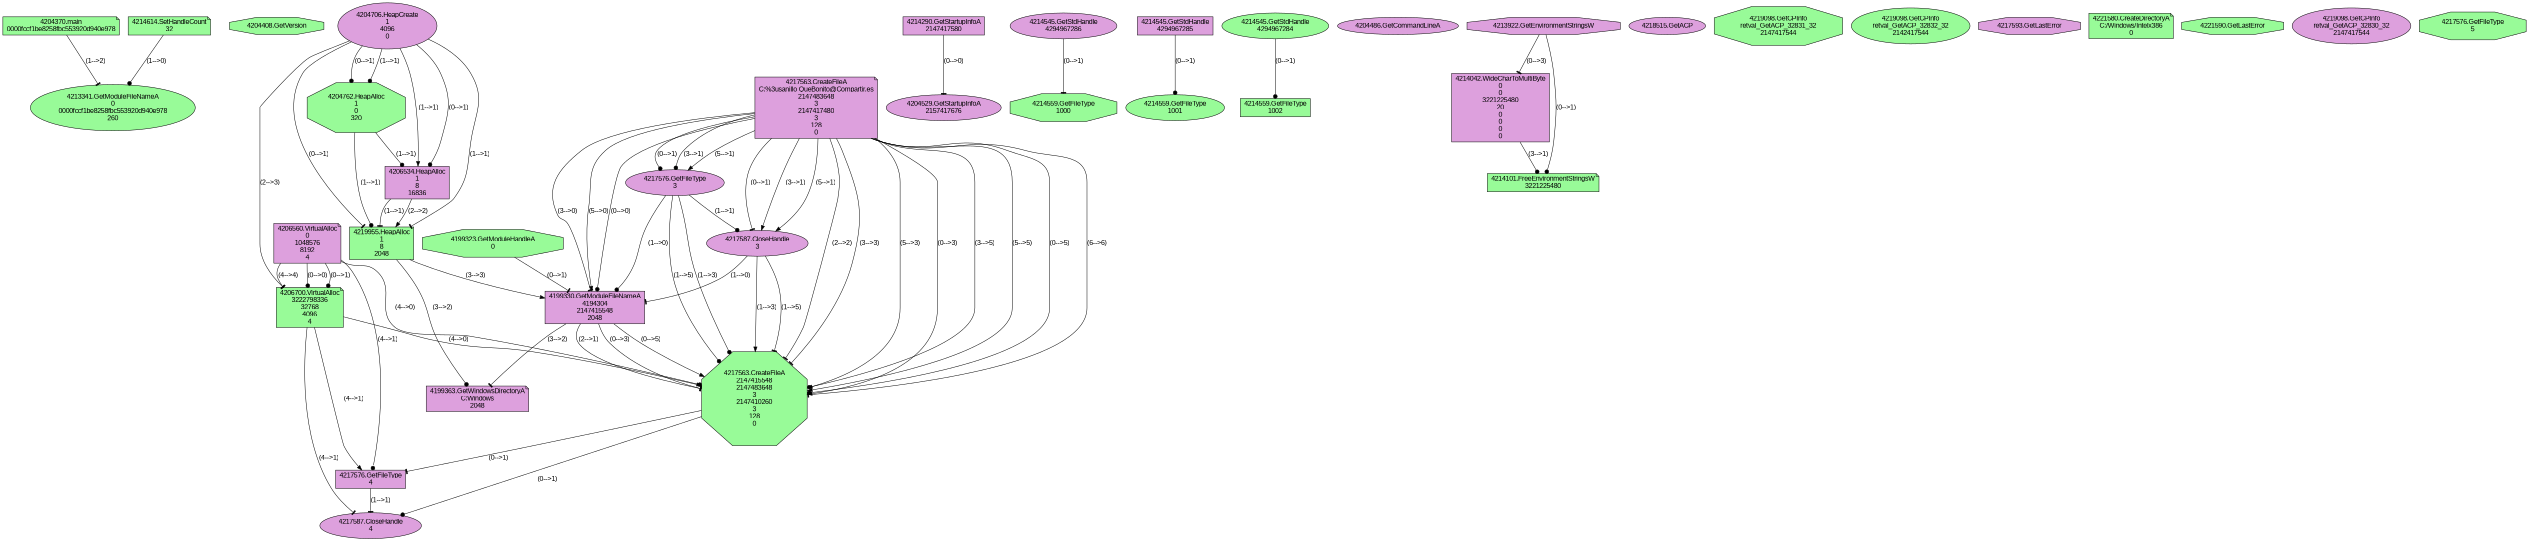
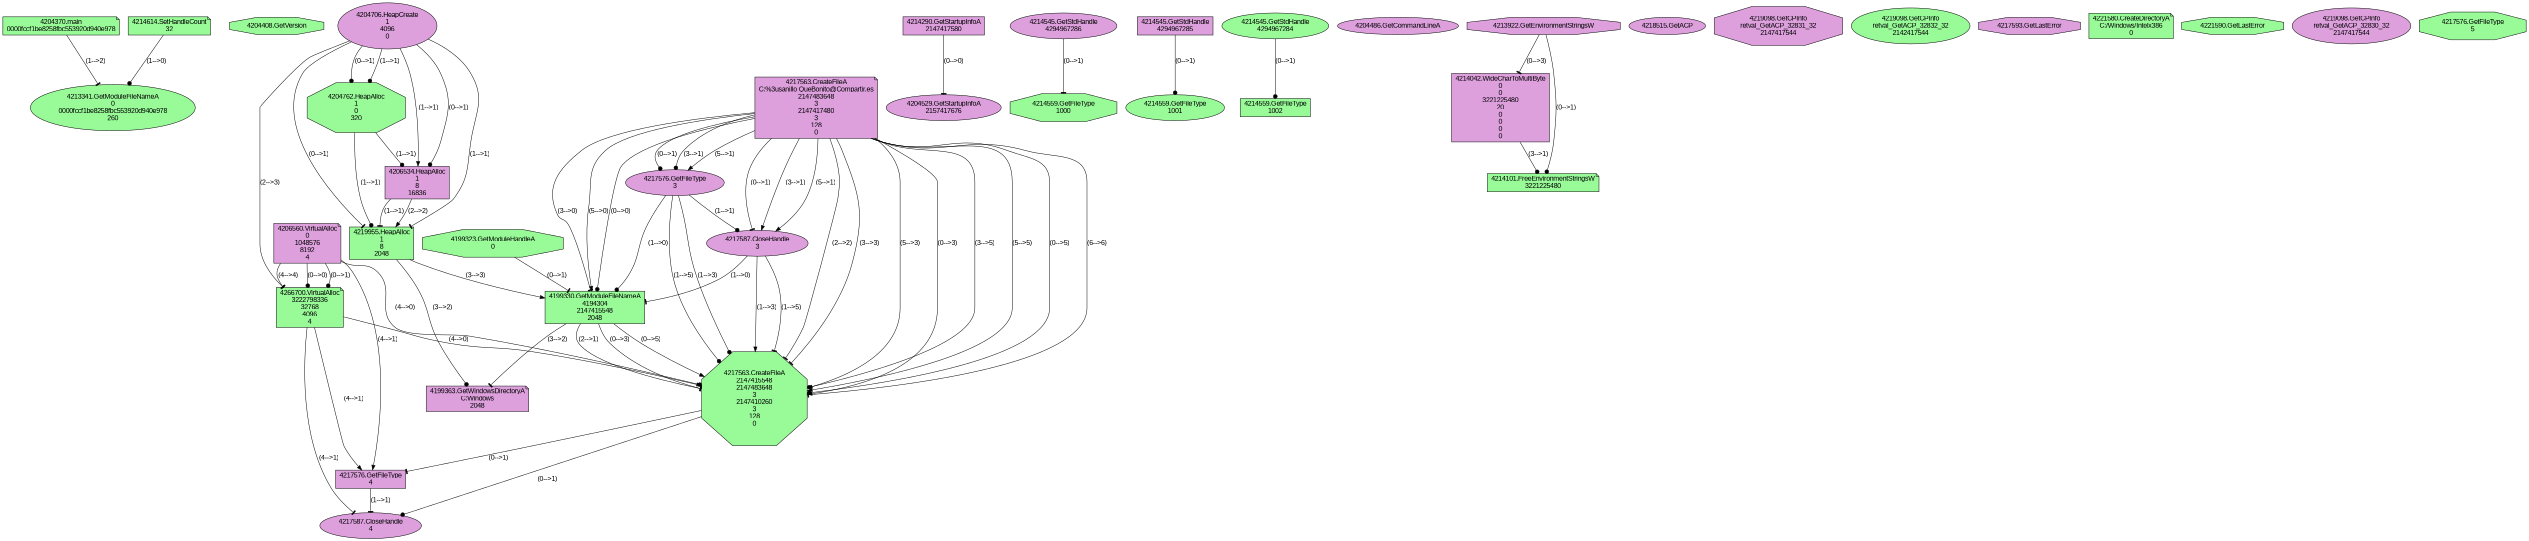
node "4219098.GetCPInfo retval_GetACP_32831_32 2147417544": fillcolor palegreen -> plum
node "4206700.VirtualAlloc 3222798336 32768 4096 4": label "4206700.VirtualAlloc 3222798336 32768 4096 4" -> "4266700.VirtualAlloc 3222798336 32768 4096 4"
node "4199330.GetModuleFileNameA 4194304 2147415548 2048": fillcolor plum -> palegreen
edge "4206560.VirtualAlloc 0 1048576 8192 4" -> "4217576.GetFileType 4": arrowhead dot -> normal
